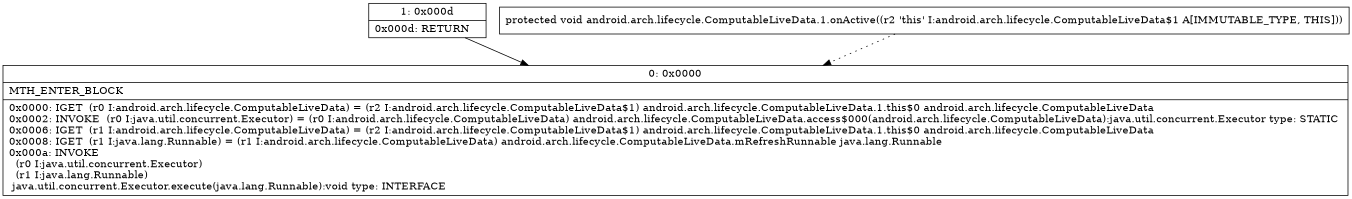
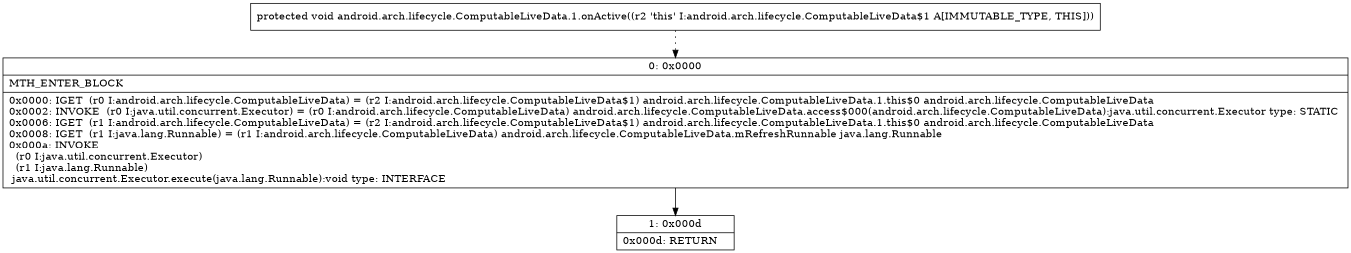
edge "1: 0x000d" -> "0: 0x0000": reversed
